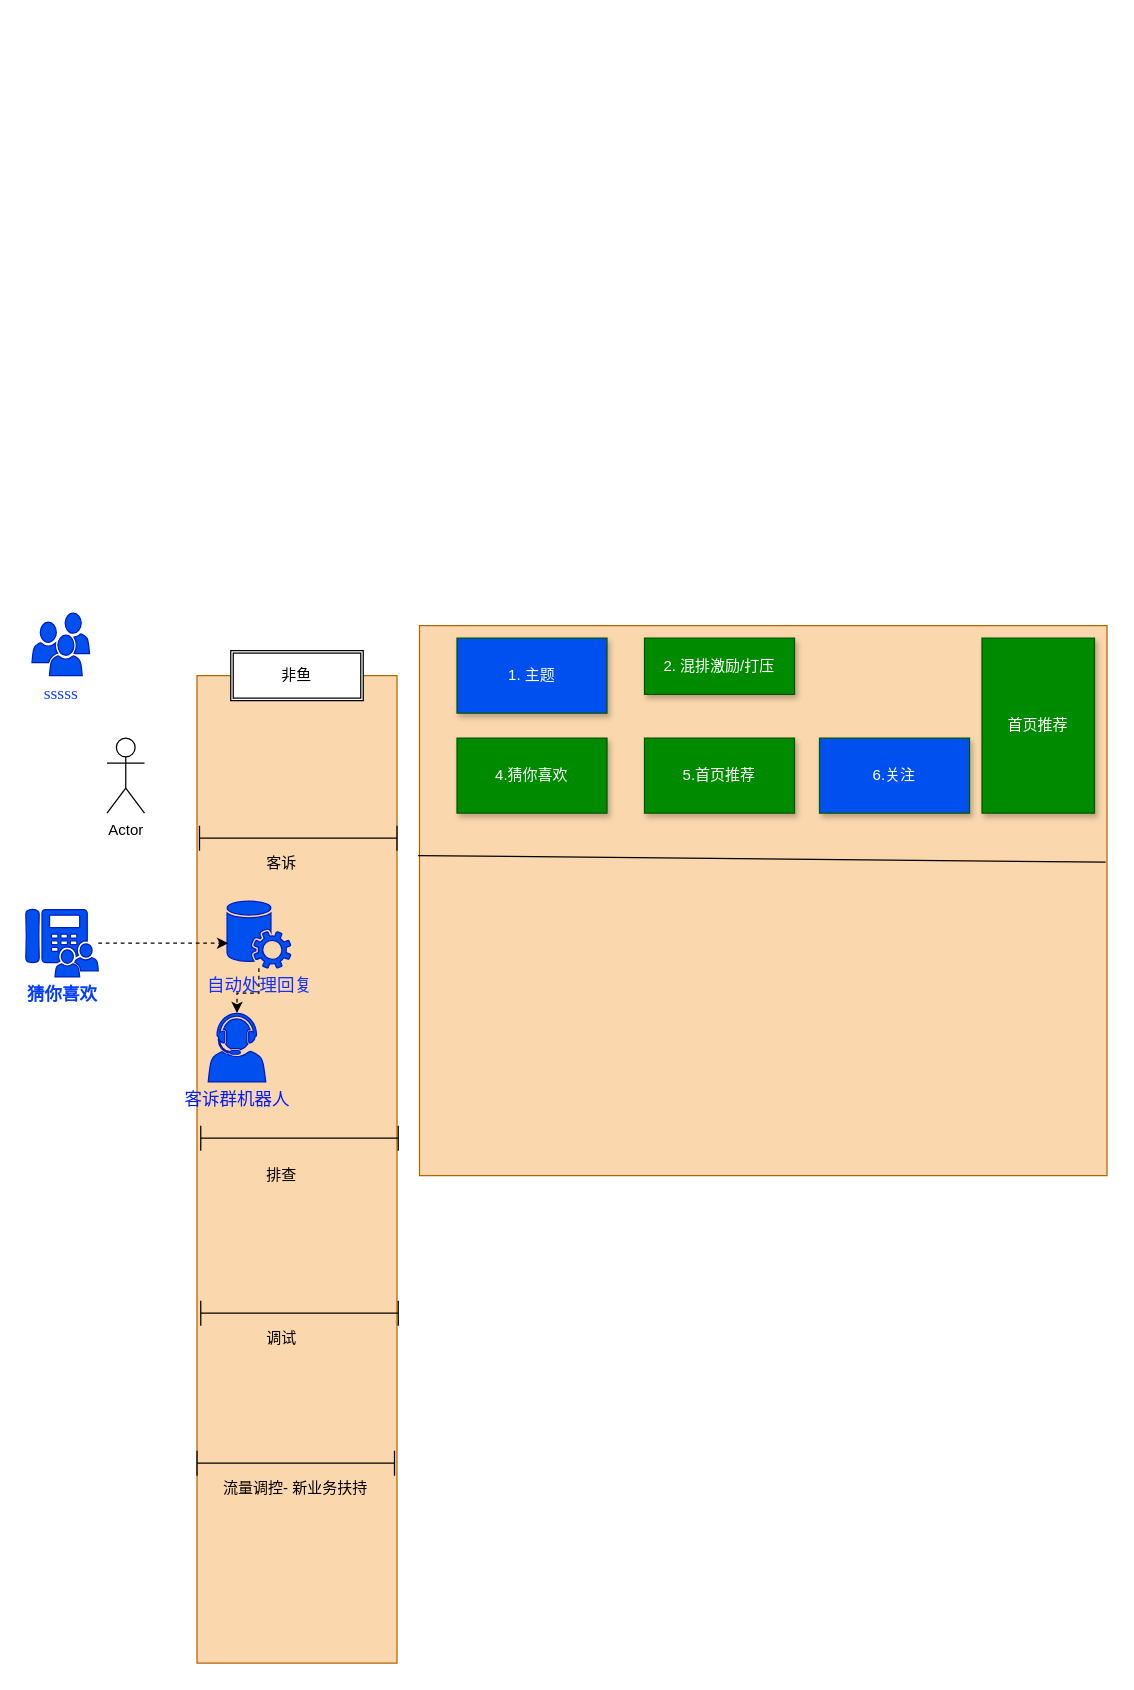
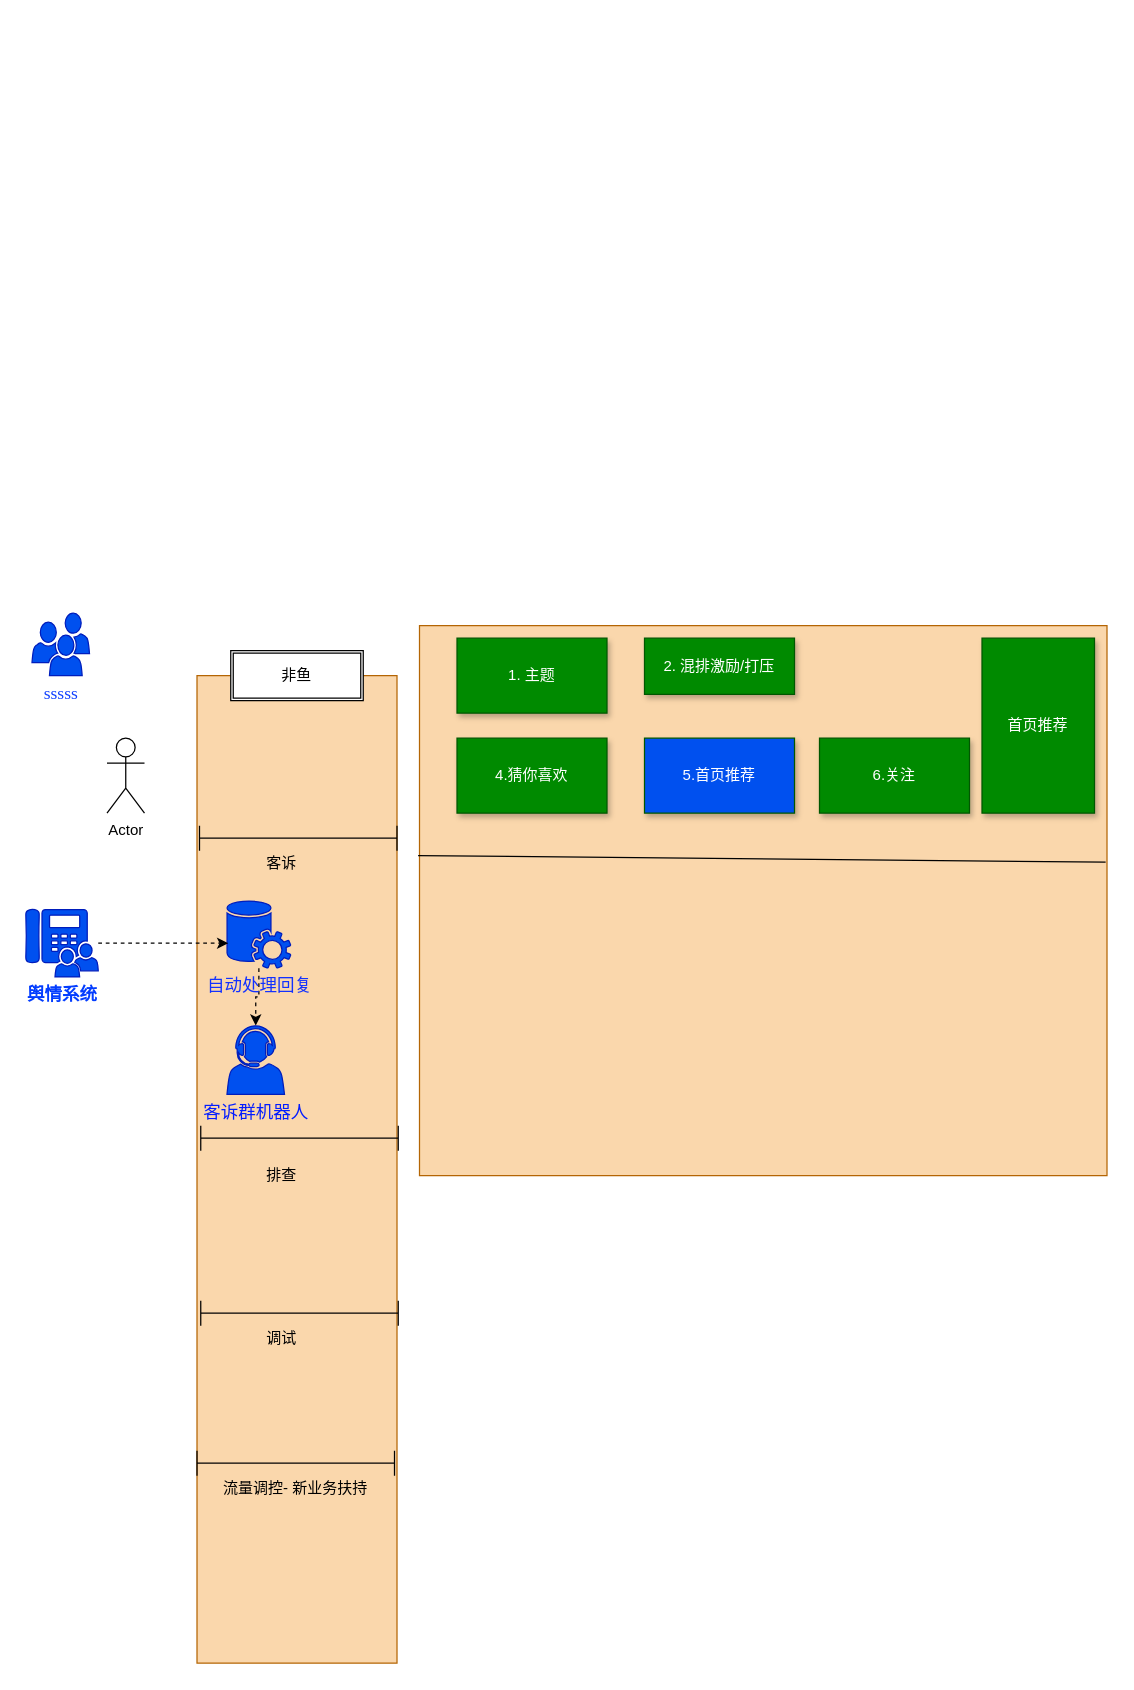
node "1. 主题": fillcolor #0050ef -> #008a00
node "5.首页推荐": fillcolor #008a00 -> #0050ef
node "6.关注": fillcolor #0050ef -> #008a00
node "猜你喜欢 Group": label "猜你喜欢 Group" -> "舆情系统 Group"
node "客诉群机器人": moved (237, 1048) -> (256, 1060)
